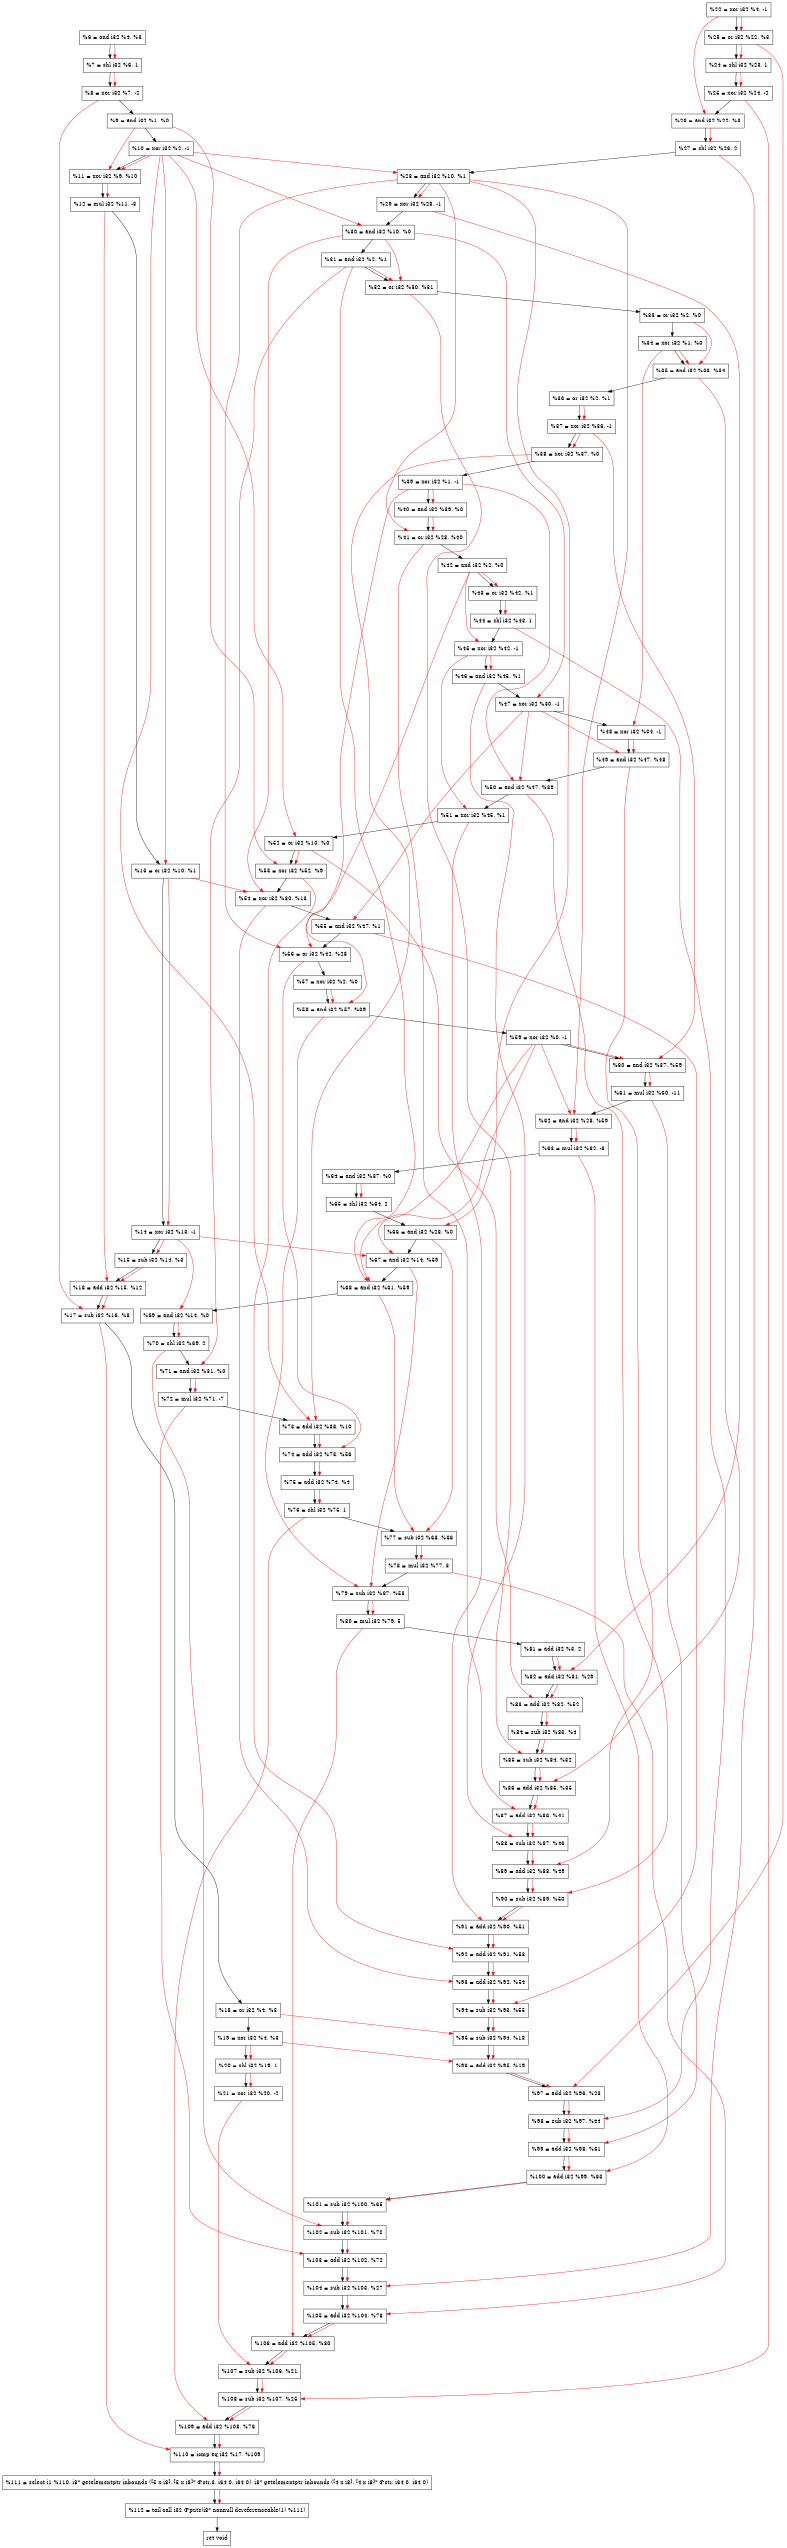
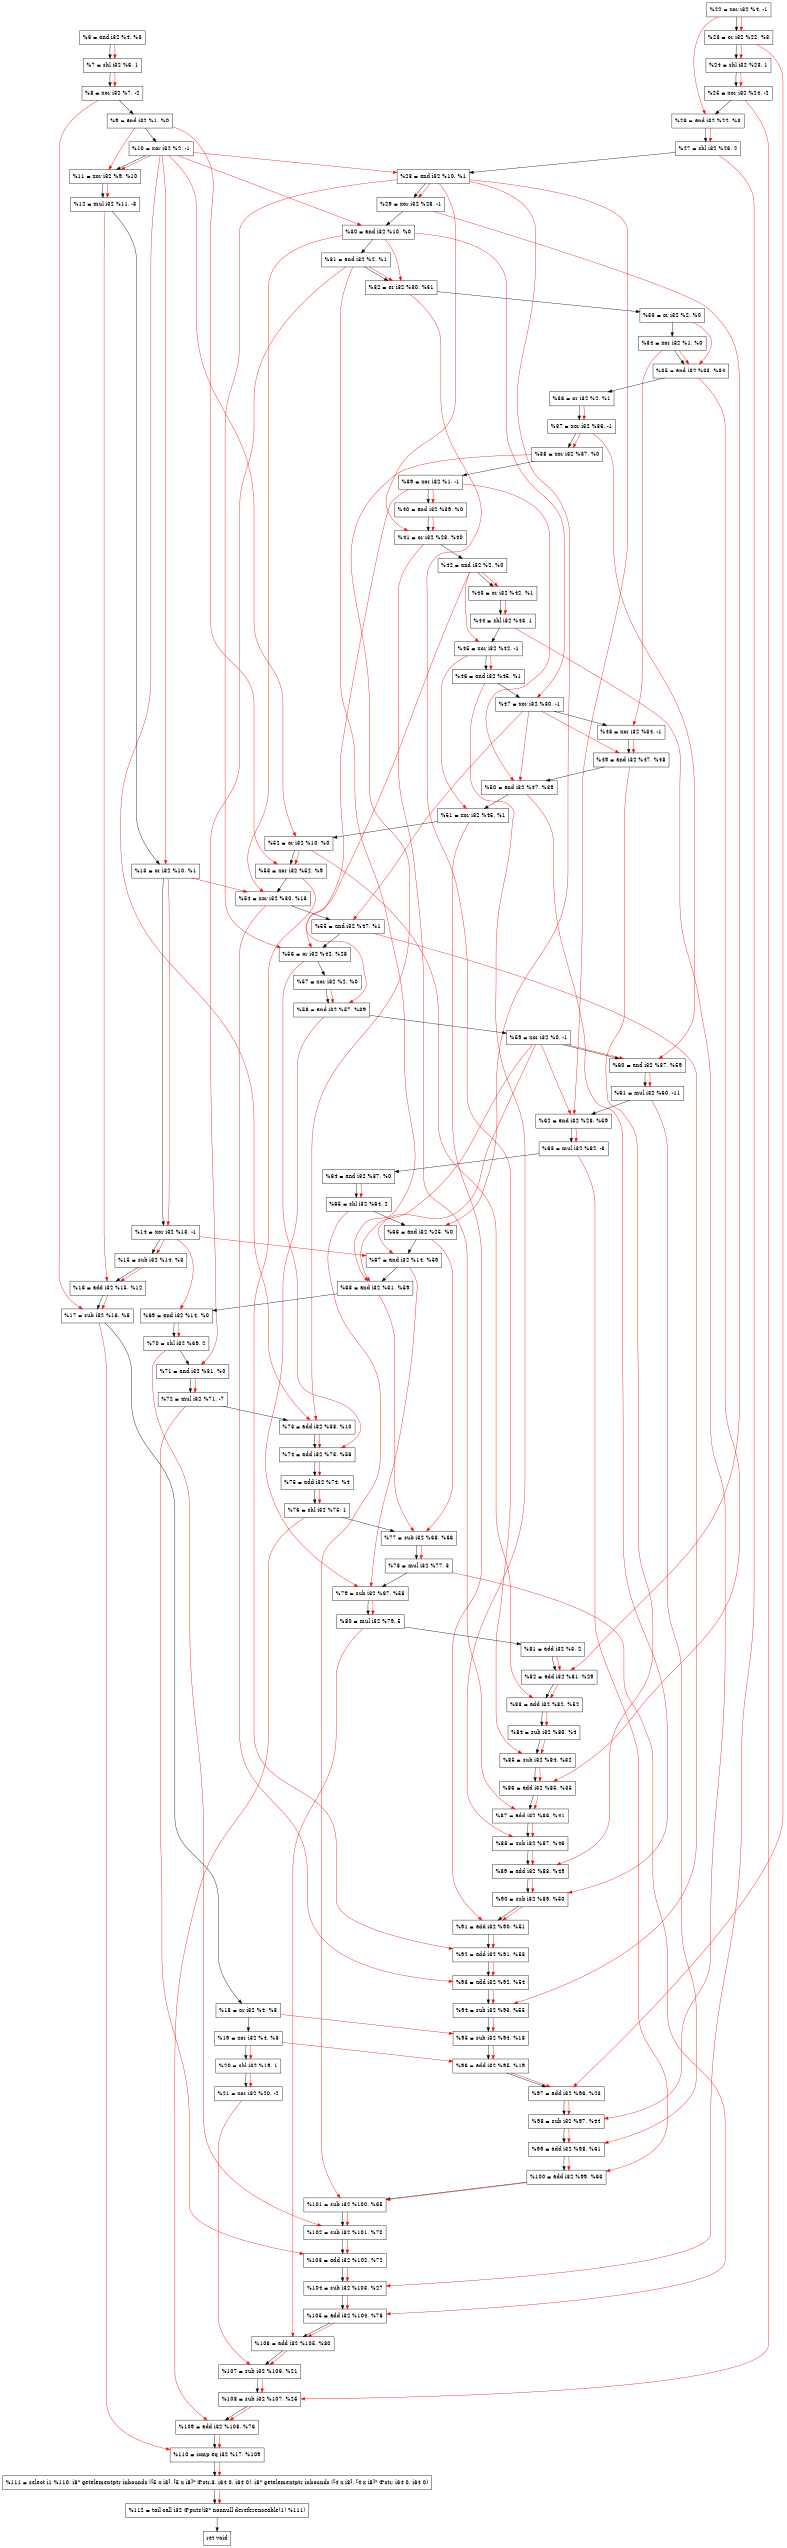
node "%66 = and i32 %28, %0": label "%66 = and i32 %28, %0" -> "%66 = and i32 %25, %0"
edge "%65 = shl i32 %64, 2" -> "%101 = sub i32 %100, %65": added
